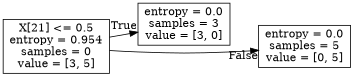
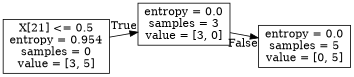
edge "X[21] <= 0.5 entropy = 0.954 samples = 0 value = [3, 5]" -> "entropy = 0.0 samples = 5 value = [0, 5]": now "entropy = 0.0 samples = 3 value = [3, 0]" -> "entropy = 0.0 samples = 5 value = [0, 5]"
